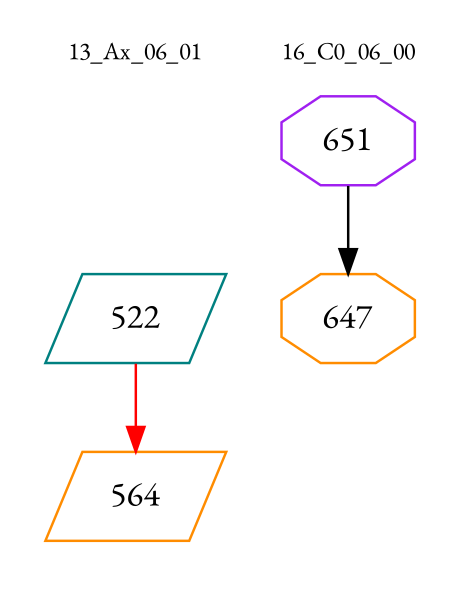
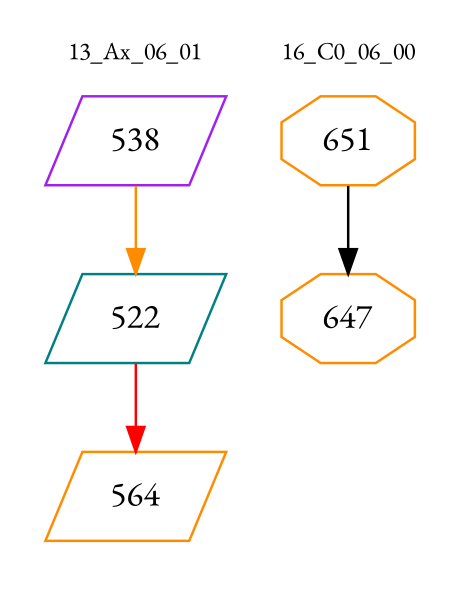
node "538": added
node "651": color purple -> darkorange
